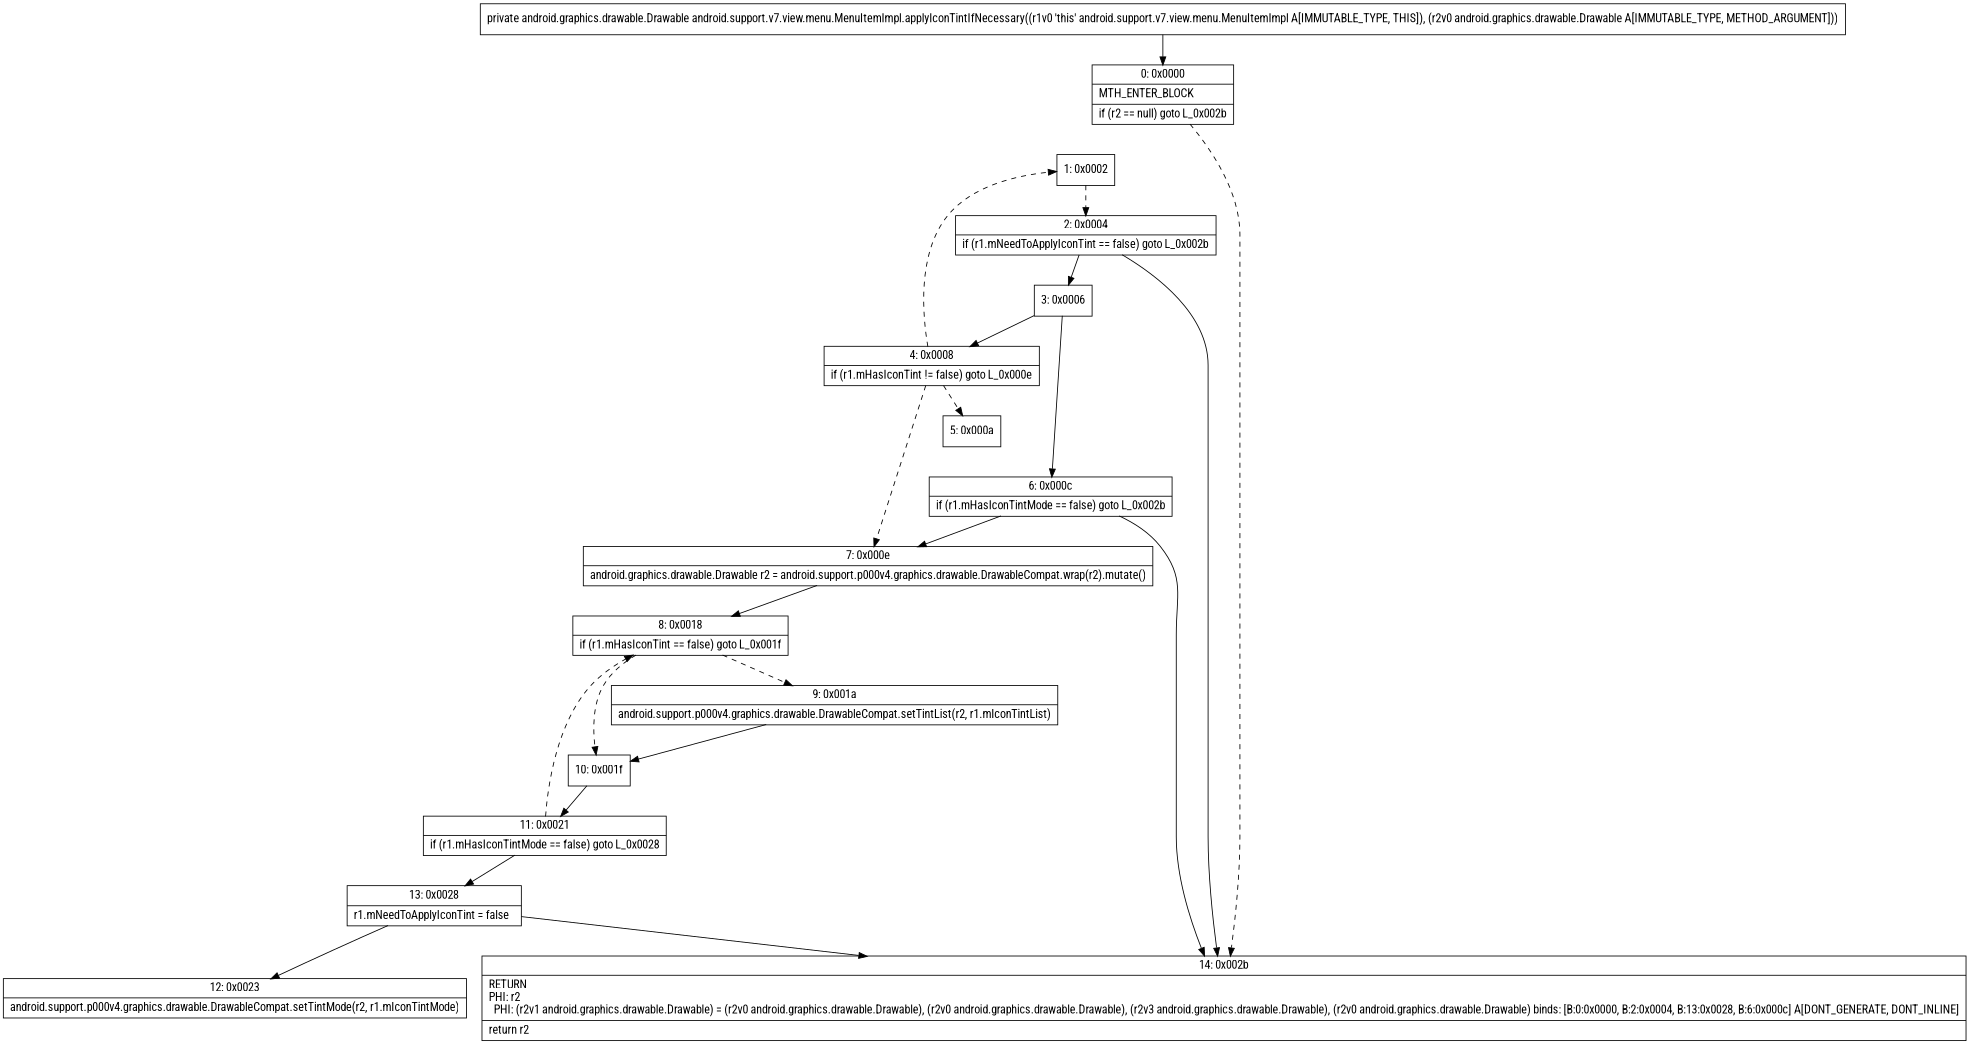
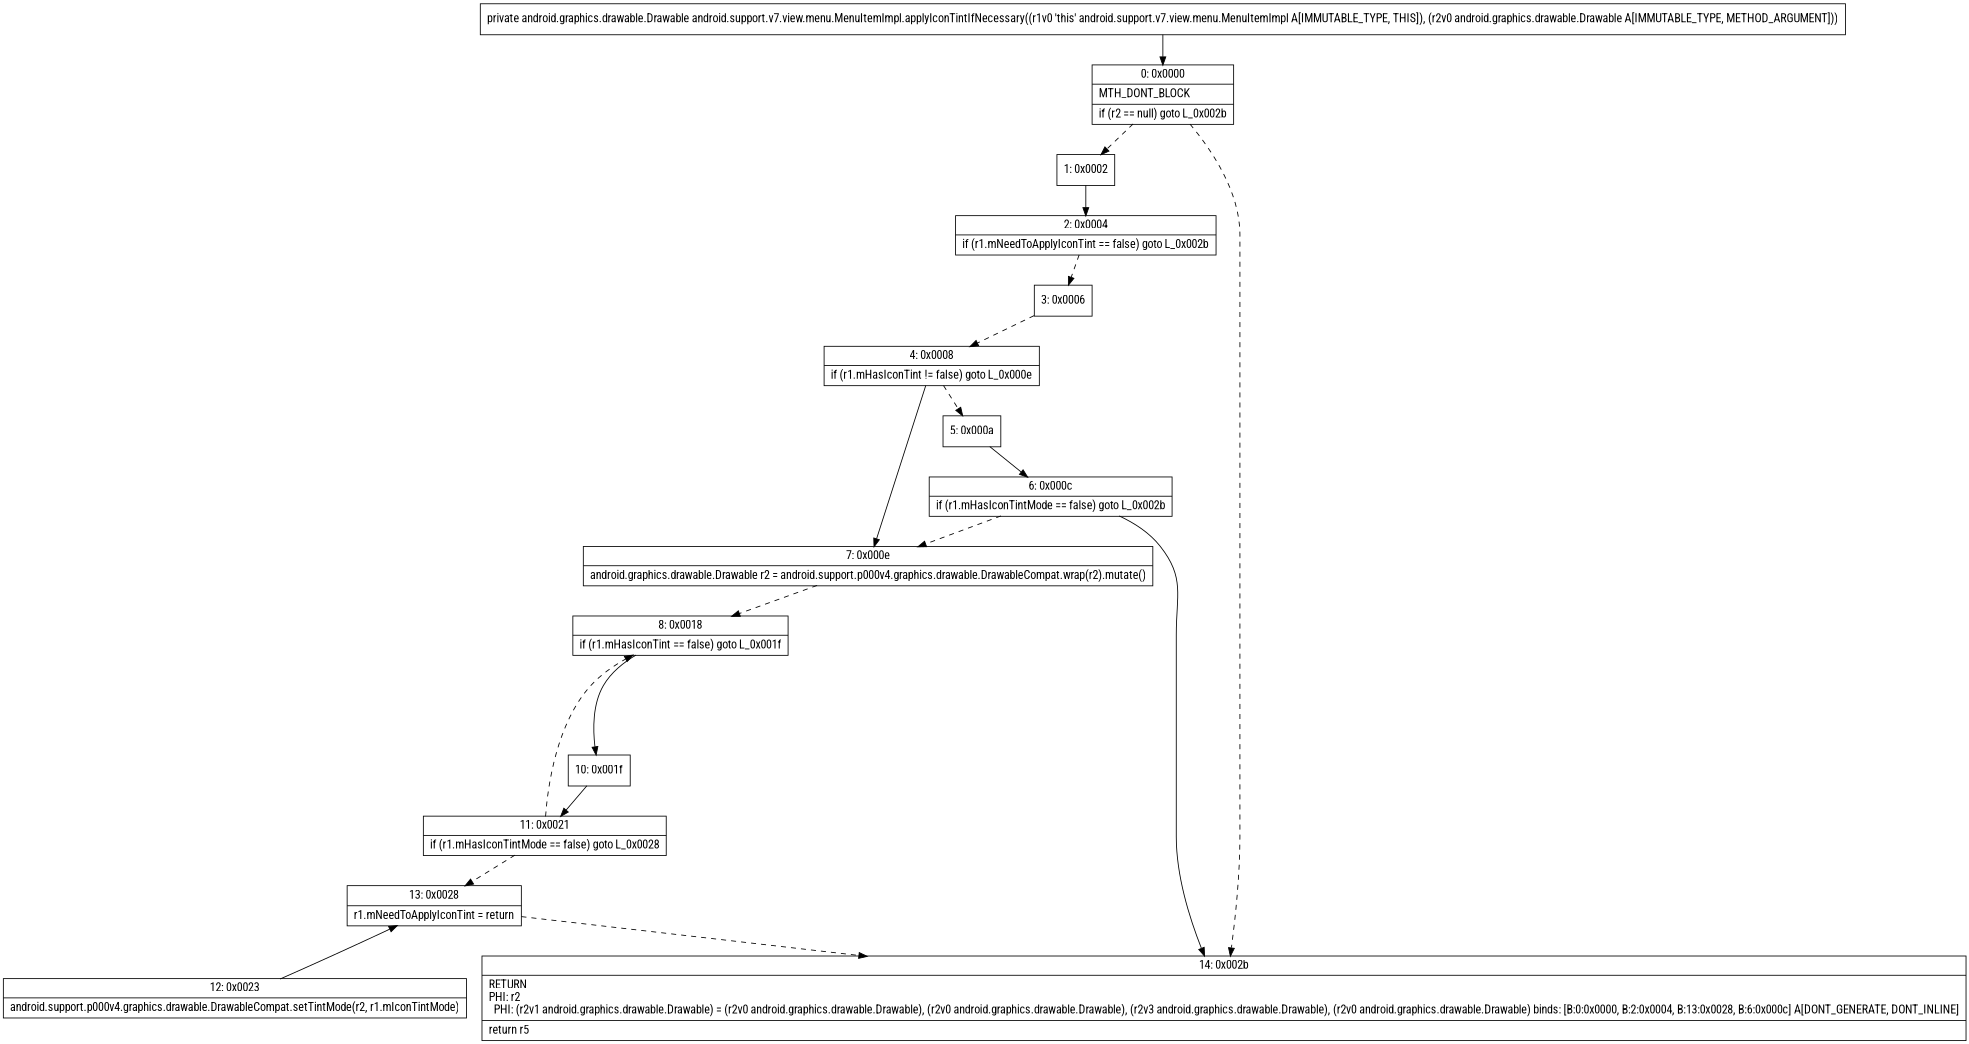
node "0: 0x0000": text "MTH_ENTER_BLOCK" -> "MTH_DONT_BLOCK"
edge "1: 0x0002" -> "2: 0x0004": style dashed -> solid
edge "4: 0x0008" -> "1: 0x0002": now "0: 0x0000" -> "1: 0x0002"
edge "2: 0x0004" -> "3: 0x0006": style solid -> dashed
edge "3: 0x0006" -> "4: 0x0008": style solid -> dashed
edge "3: 0x0006" -> "6: 0x000c": now "5: 0x000a" -> "6: 0x000c"
edge "4: 0x0008" -> "7: 0x000e": style dashed -> solid
edge "6: 0x000c" -> "7: 0x000e": style solid -> dashed
edge "2: 0x0004" -> "14: 0x002b": removed
edge "7: 0x000e" -> "8: 0x0018": style solid -> dashed
edge "8: 0x0018" -> "10: 0x001f": style dashed -> solid
node "9: 0x001a": removed
edge "11: 0x0021" -> "13: 0x0028": style solid -> dashed
node "13: 0x0028": text "r1.mNeedToApplyIconTint = false" -> "r1.mNeedToApplyIconTint = return"
edge "13: 0x0028" -> "14: 0x002b": style solid -> dashed
edge "13: 0x0028" -> "12: 0x0023": reversed
node "14: 0x002b": text "return r2" -> "return r5"
